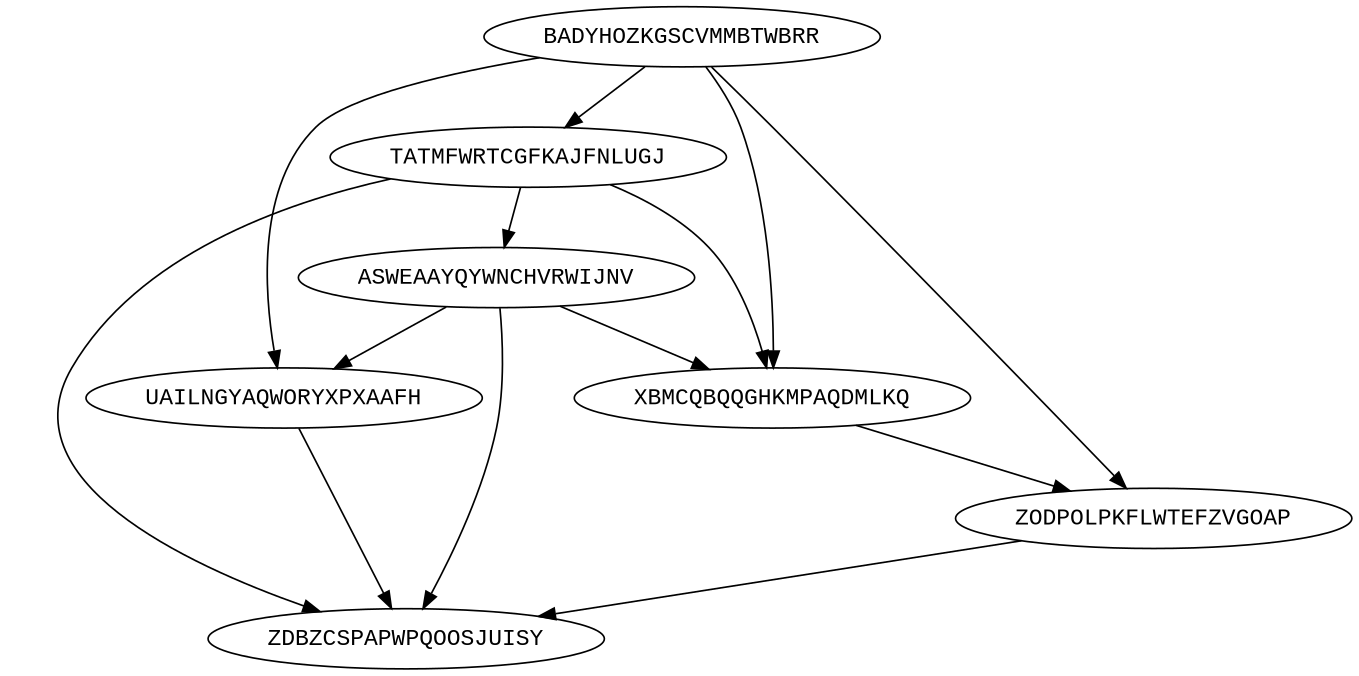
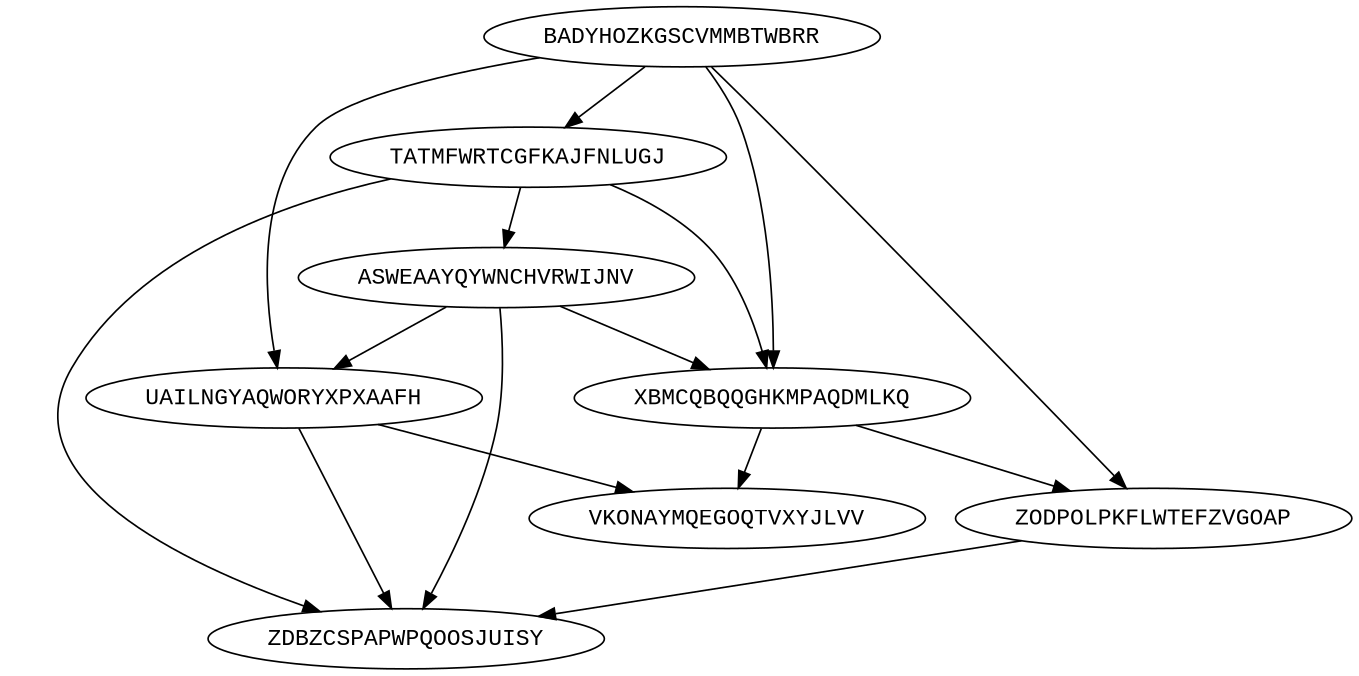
node "VKONAYMQEGOQTVXYJLVV": added
